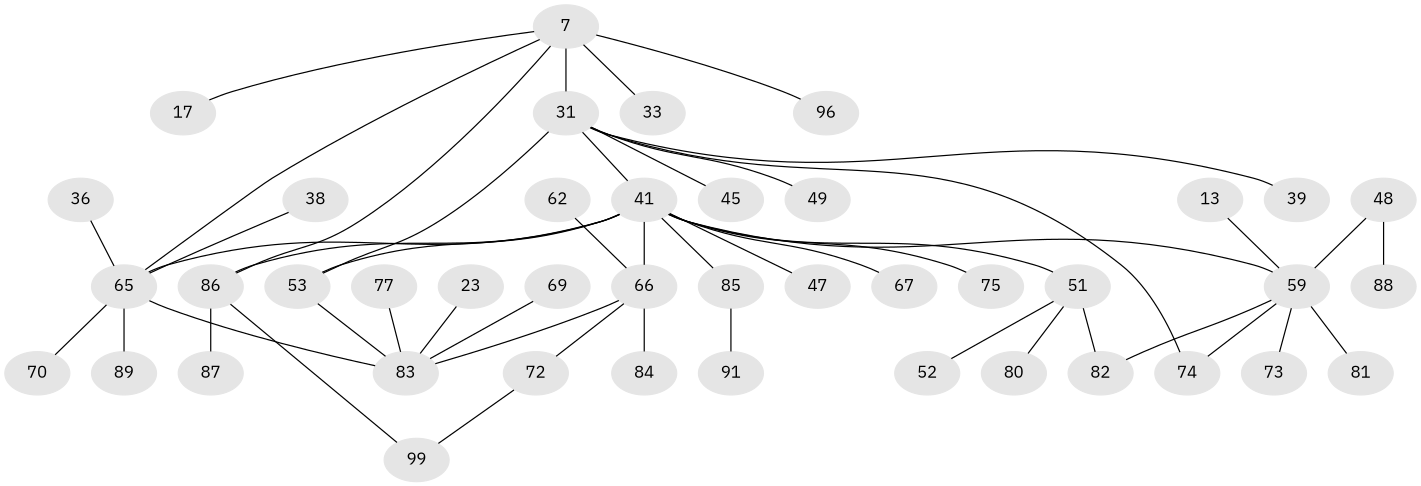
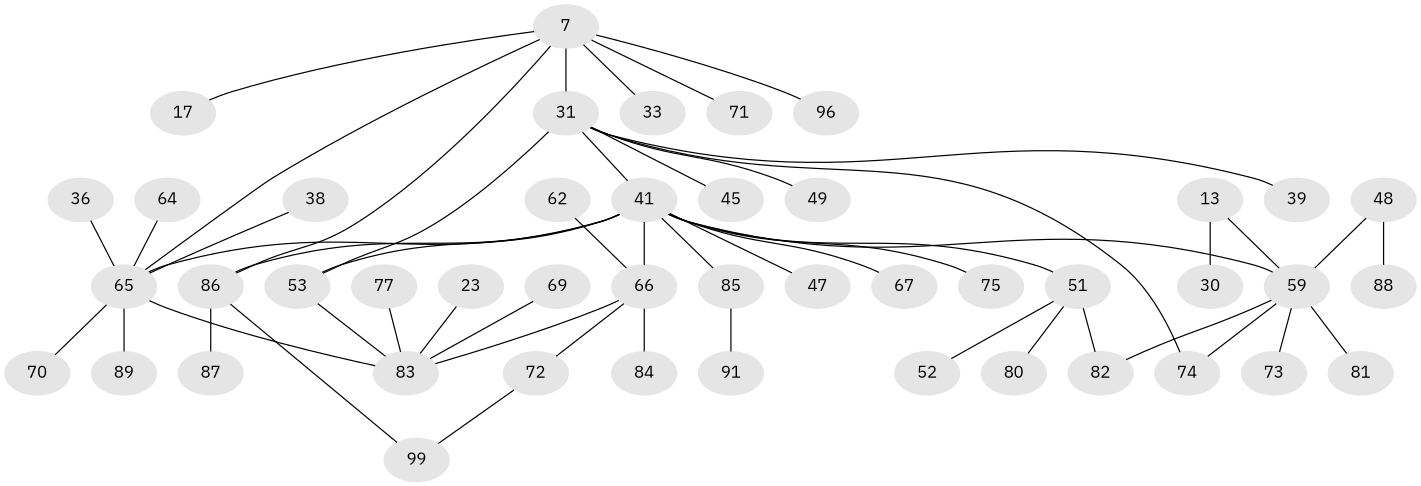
node "71": added
node "64": added
node "30": added
